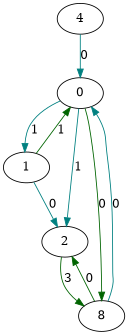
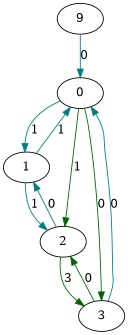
node "4": label "4" -> "9"
edge "1" -> "0": color darkgreen -> teal
edge "0" -> "2": color teal -> darkgreen
edge "1" -> "2": label "0" -> "1"
edge "2" -> "1": added, label "0"
node "8": label "8" -> "3"
